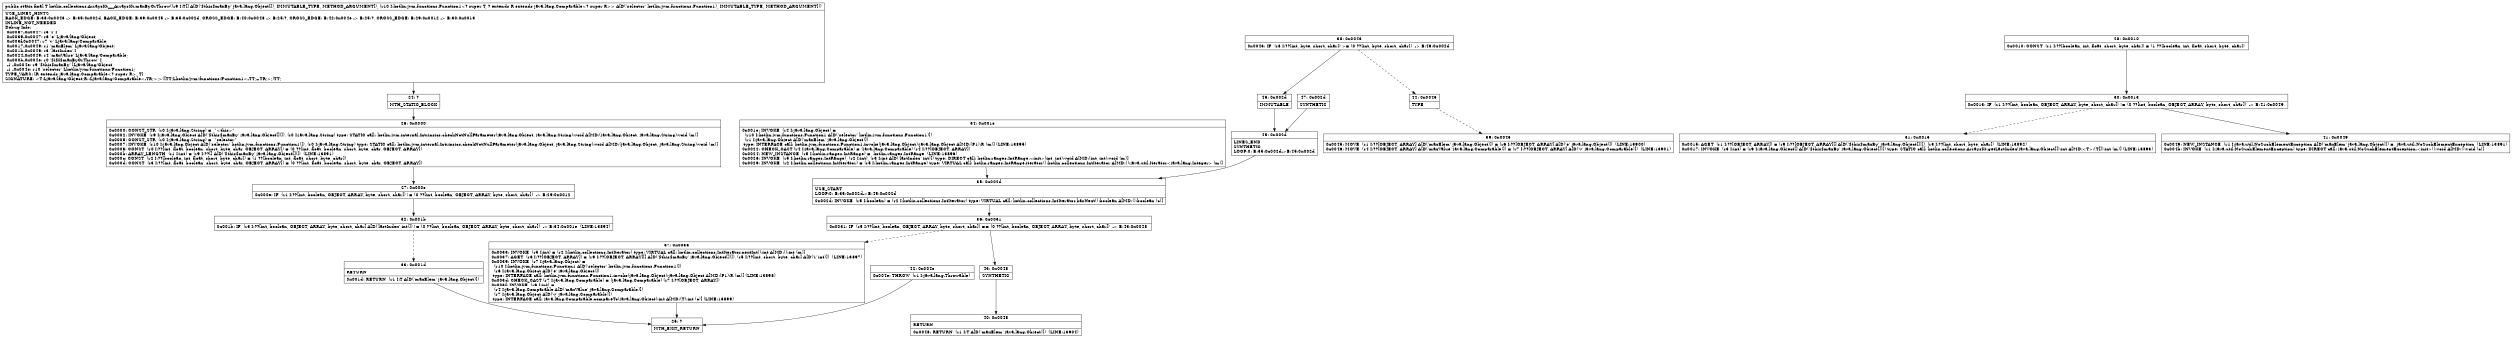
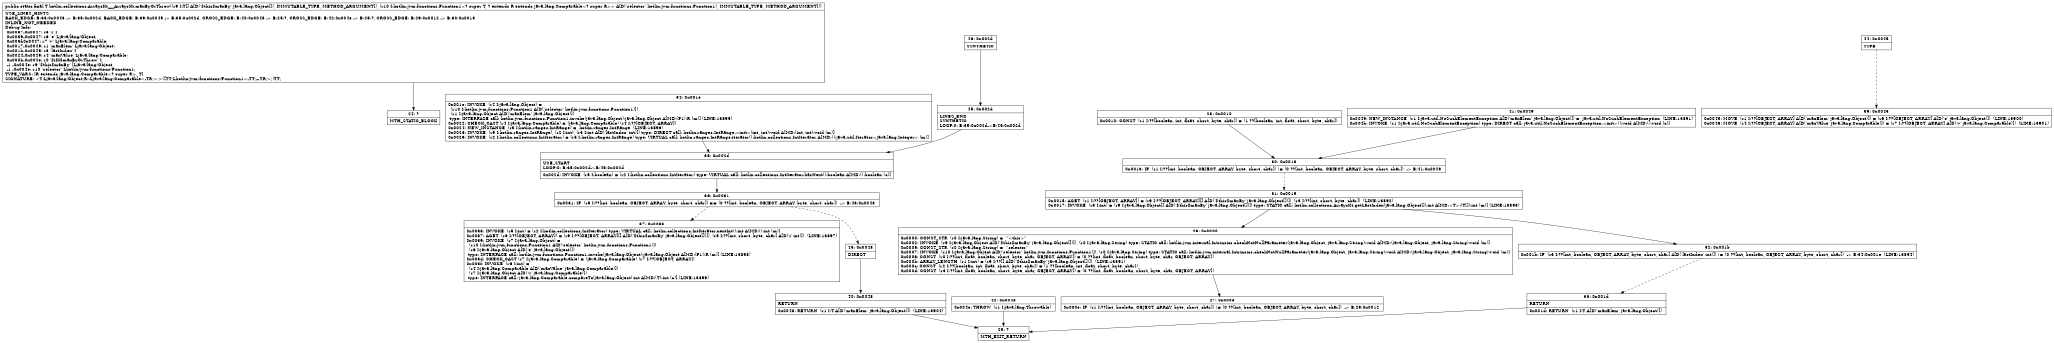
node "38: 0x0043": removed
node "47: 0x002d": removed
node "46: 0x002d": text "IMMUTABLE" -> "SYNTHETIC"
edge "24: ?" -> "26: 0x0000": now "31: 0x0015" -> "26: 0x0000"
edge "30: 0x0013" -> "41: 0x0049": reversed
edge "27: 0x000e" -> "32: 0x001b": now "31: 0x0015" -> "32: 0x001b"
edge "36: 0x0031" -> "43: 0x0048": style solid -> dashed
node "43: 0x0048": text "SYNTHETIC" -> "DIRECT"
edge "37: 0x0033" -> "25: ?": now "40: 0x0048" -> "25: ?"
